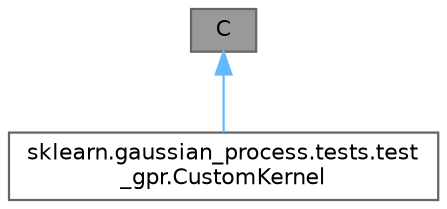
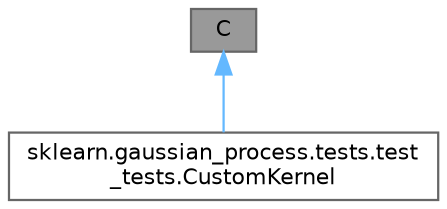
node "sklearn.gaussian_process.tests.test _gpr.CustomKernel": label "sklearn.gaussian_process.tests.test _gpr.CustomKernel" -> "sklearn.gaussian_process.tests.test _tests.CustomKernel"
